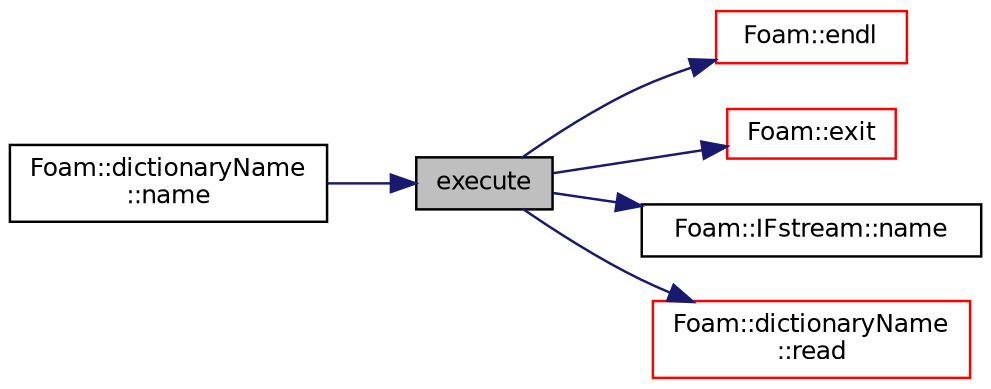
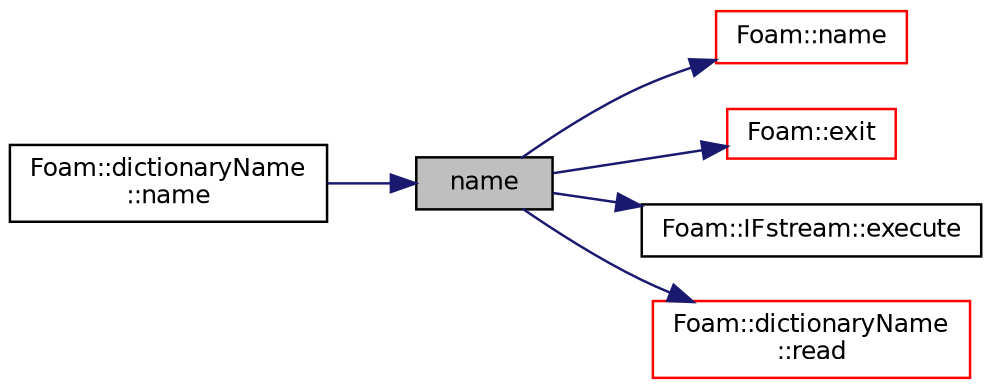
node "Foam::endl": label "Foam::endl" -> "Foam::name"
node "execute": label "execute" -> "name"
node "Foam::IFstream::name": label "Foam::IFstream::name" -> "Foam::IFstream::execute"
